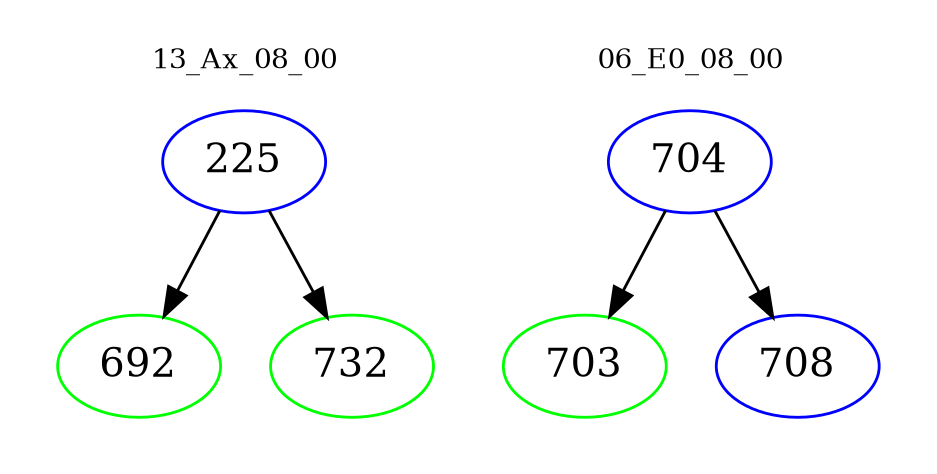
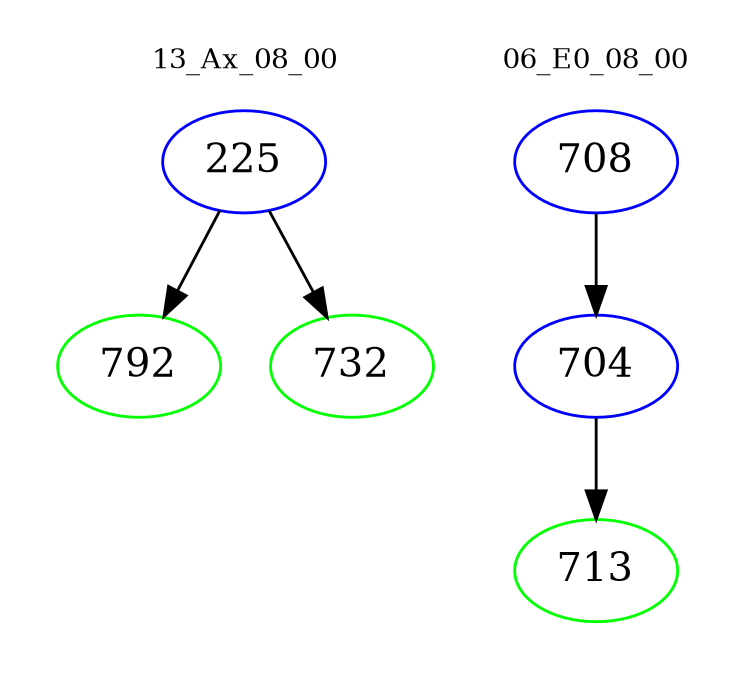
edge "704" -> "708": reversed
node "692": label "692" -> "792"
node "703": label "703" -> "713"
